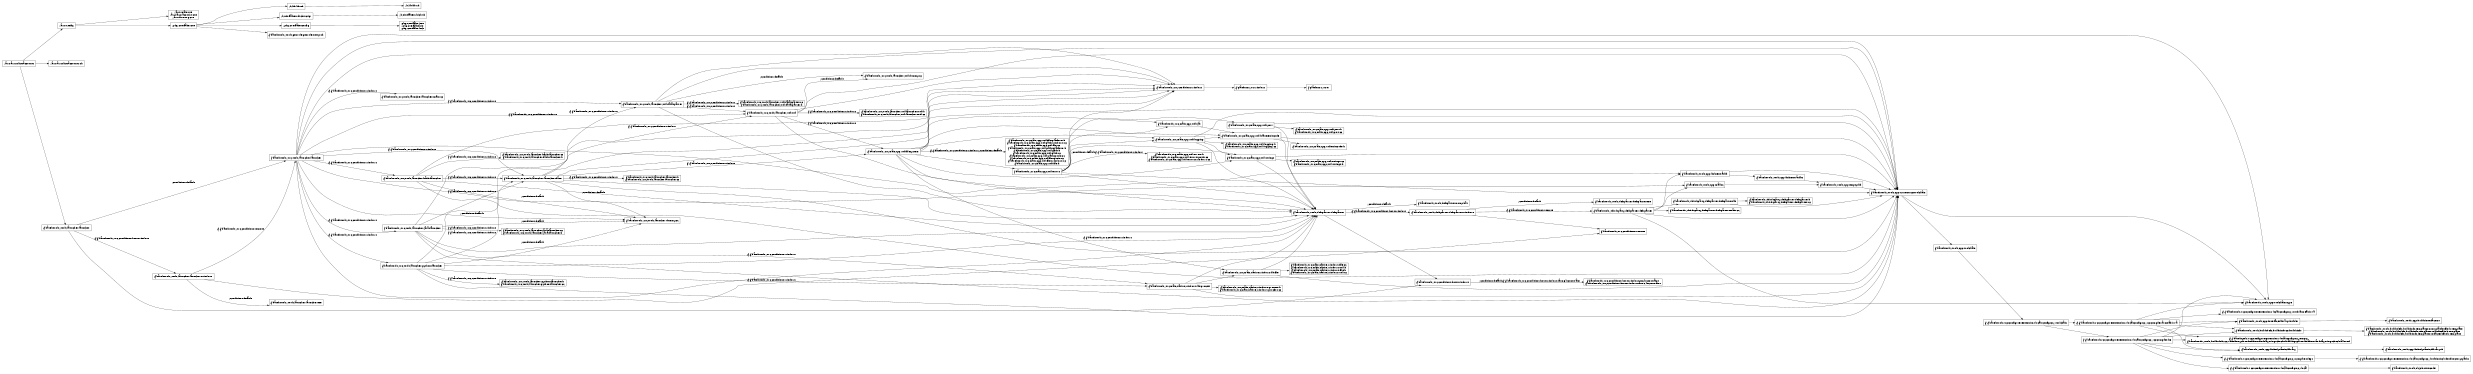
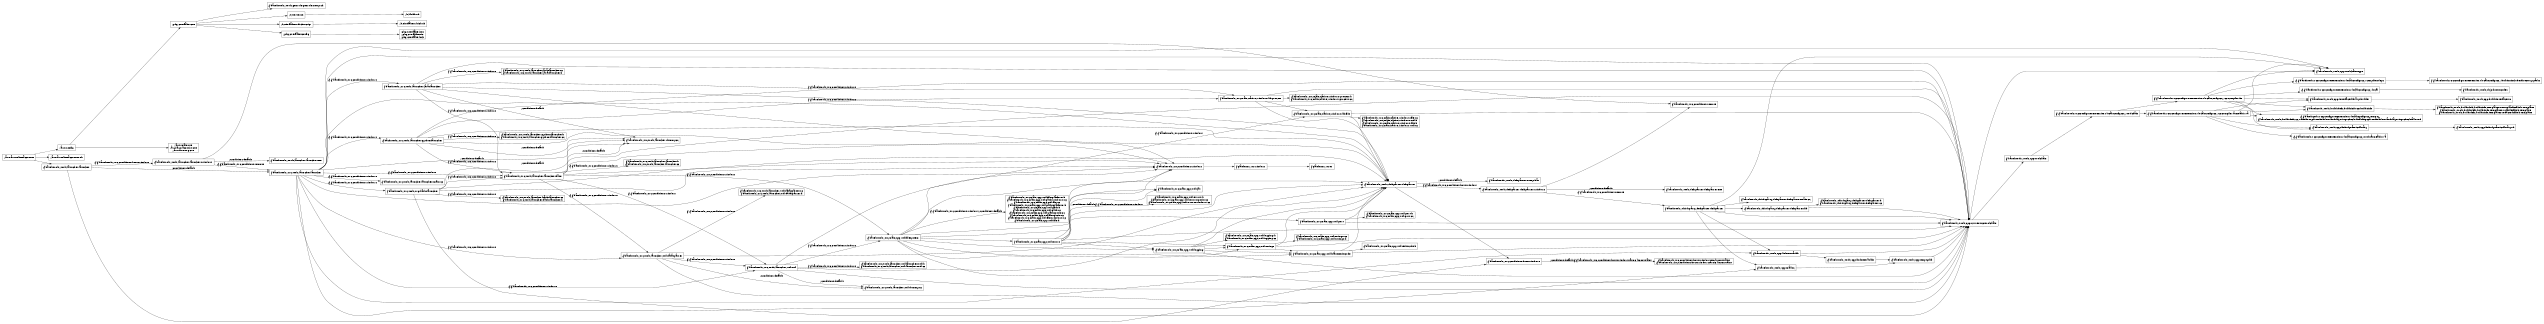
edge "@bazel_tools//src/tools/launcher/util:data_parser" -> "@bazel_tools//src/conditions:windows": removed
edge "@bazel_tools//src/main/cpp/util:ijar" -> "@bazel_tools//src/main/cpp/util:blaze_exit_code": now "@bazel_tools//src/main/cpp/util:strings" -> "@bazel_tools//src/main/cpp/util:blaze_exit_code"
node "@bazel_tools//src/tools/launcher:bash_launcher": label "@bazel_tools//src/tools/launcher:bash_launcher" -> "@bazel_tools//src/tools/org:bash_launcher"
node "@bazel_tools//src/tools/launcher:python_launcher": label "@bazel_tools//src/tools/launcher:python_launcher" -> "@bash_tools//src/tools/launcher:python_launcher"
node "@bazel_tools//tools/build_defs/build_info:cc_build_info": label "@bazel_tools//tools/build_defs/build_info:cc_build_info" -> "@bazel_stub//tools/build_defs/build_info:cc_build_info"
